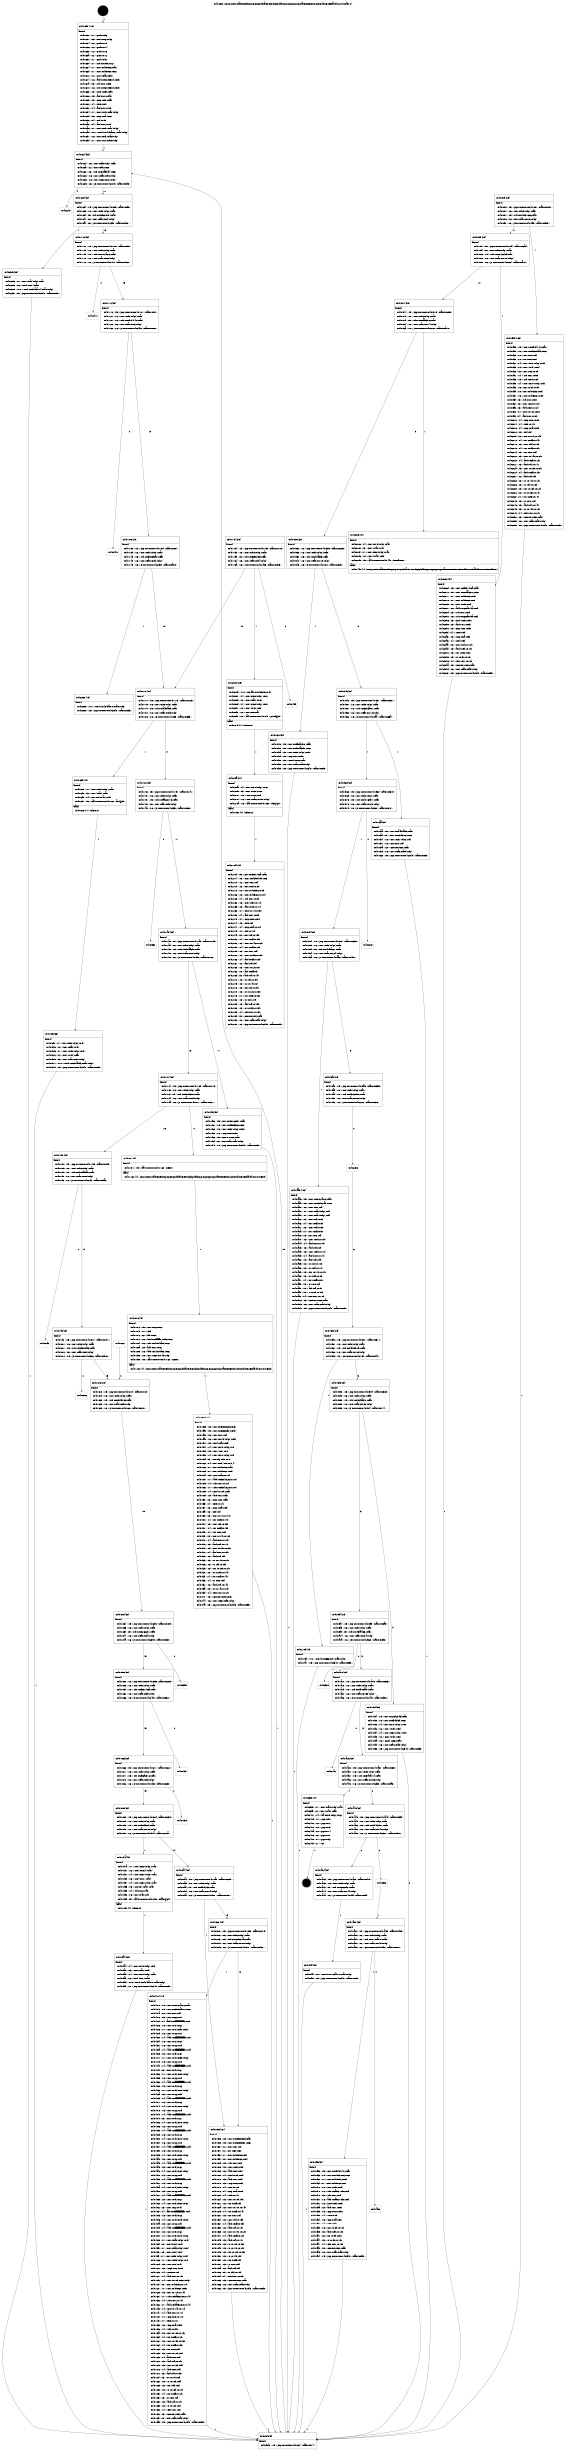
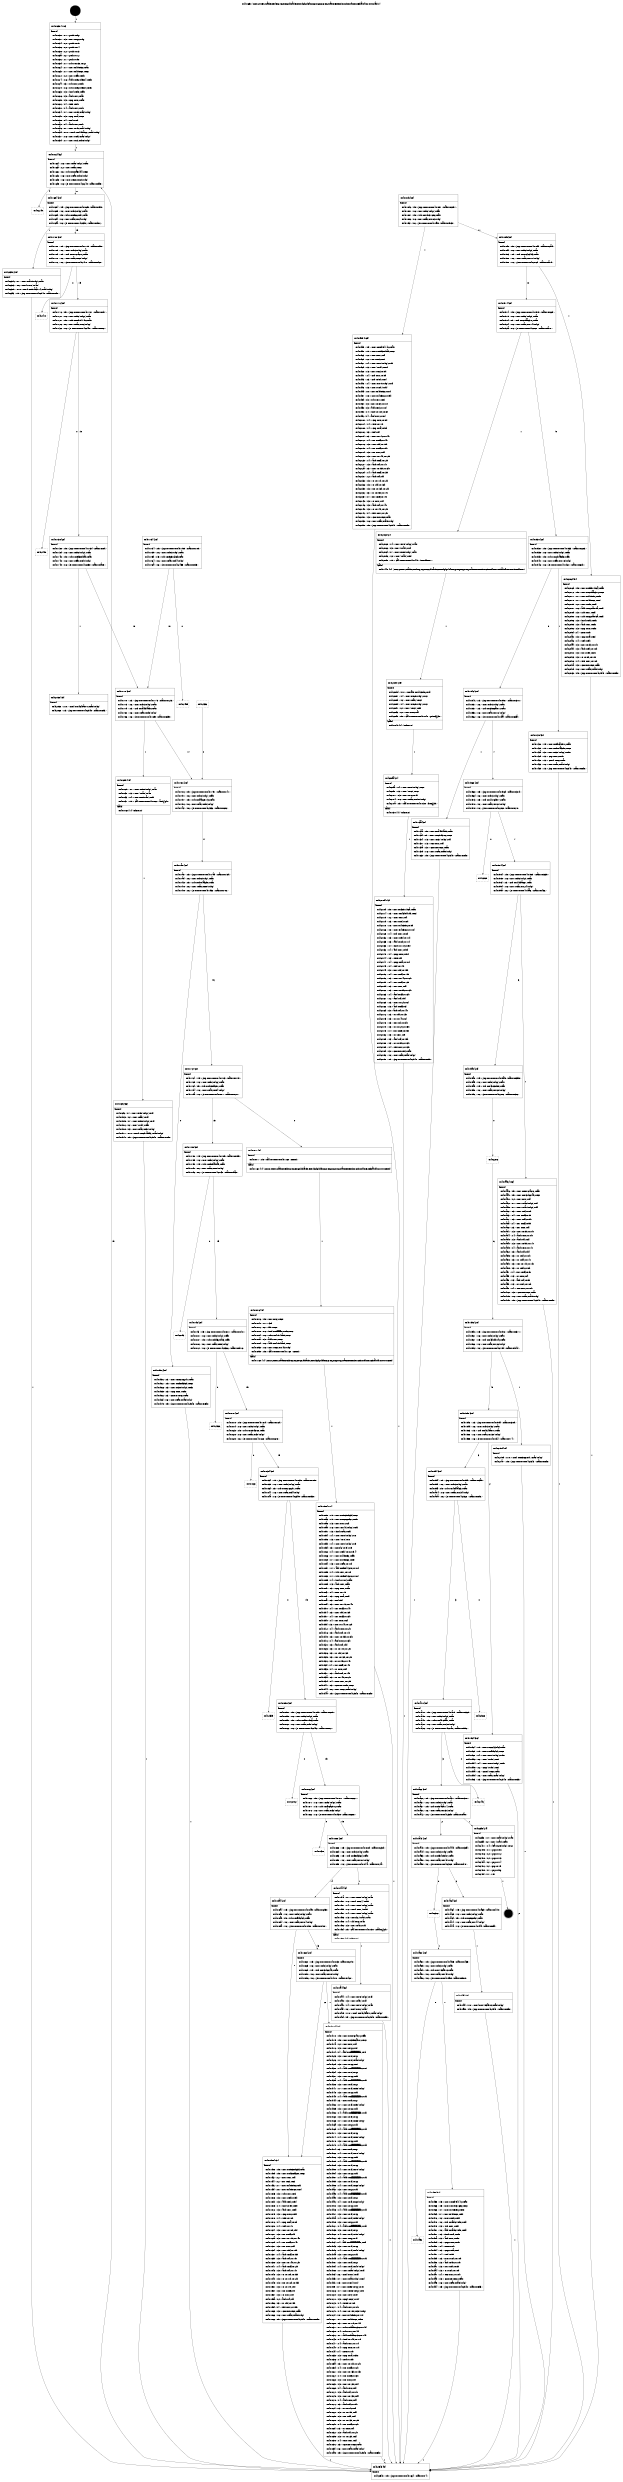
edge "0x401754 [28]" -> "0x4020dd [29]": now "0x4020c8 [21]" -> "0x4020dd [29]"
edge "0x40178c [28]" -> "0x40233c": reversed
edge "0x401cc8" -> "0x401818 [28]": reversed
edge "0x40210f [142]" -> "0x402548 [5]": added, label "1"
